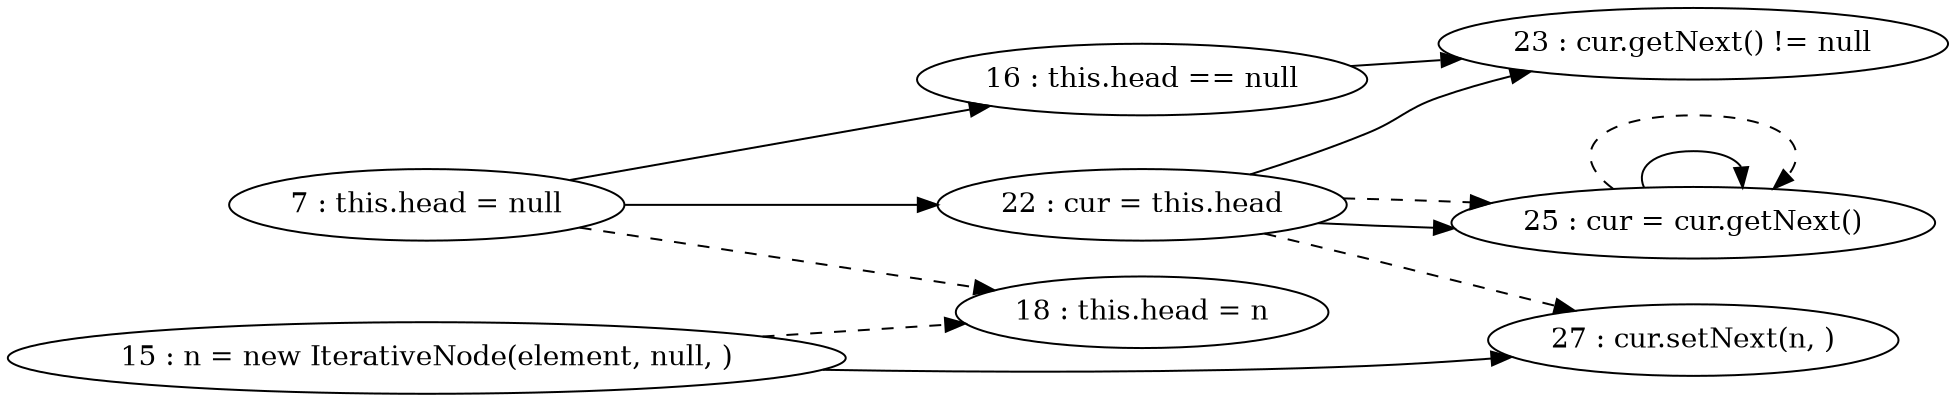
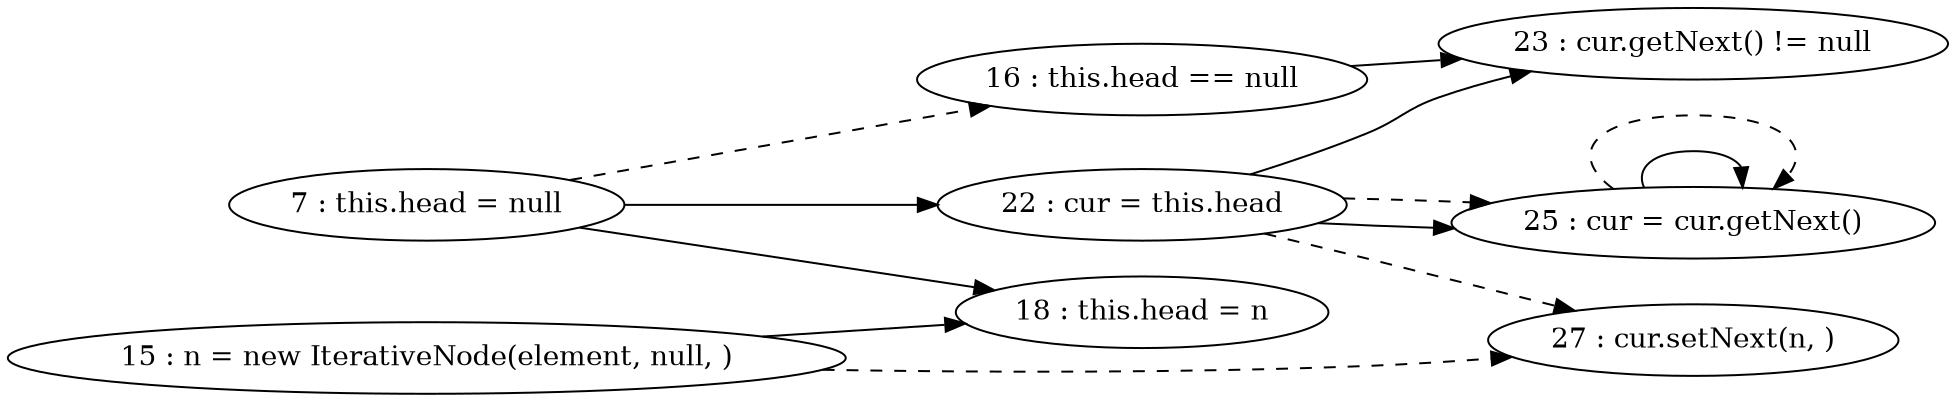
edge "7 : this.head = null" -> "16 : this.head == null": style solid -> dashed
edge "7 : this.head = null" -> "18 : this.head = n": style dashed -> solid
edge "15 : n = new IterativeNode(element, null, )" -> "18 : this.head = n": style dashed -> solid
edge "15 : n = new IterativeNode(element, null, )" -> "27 : cur.setNext(n, )": style solid -> dashed
